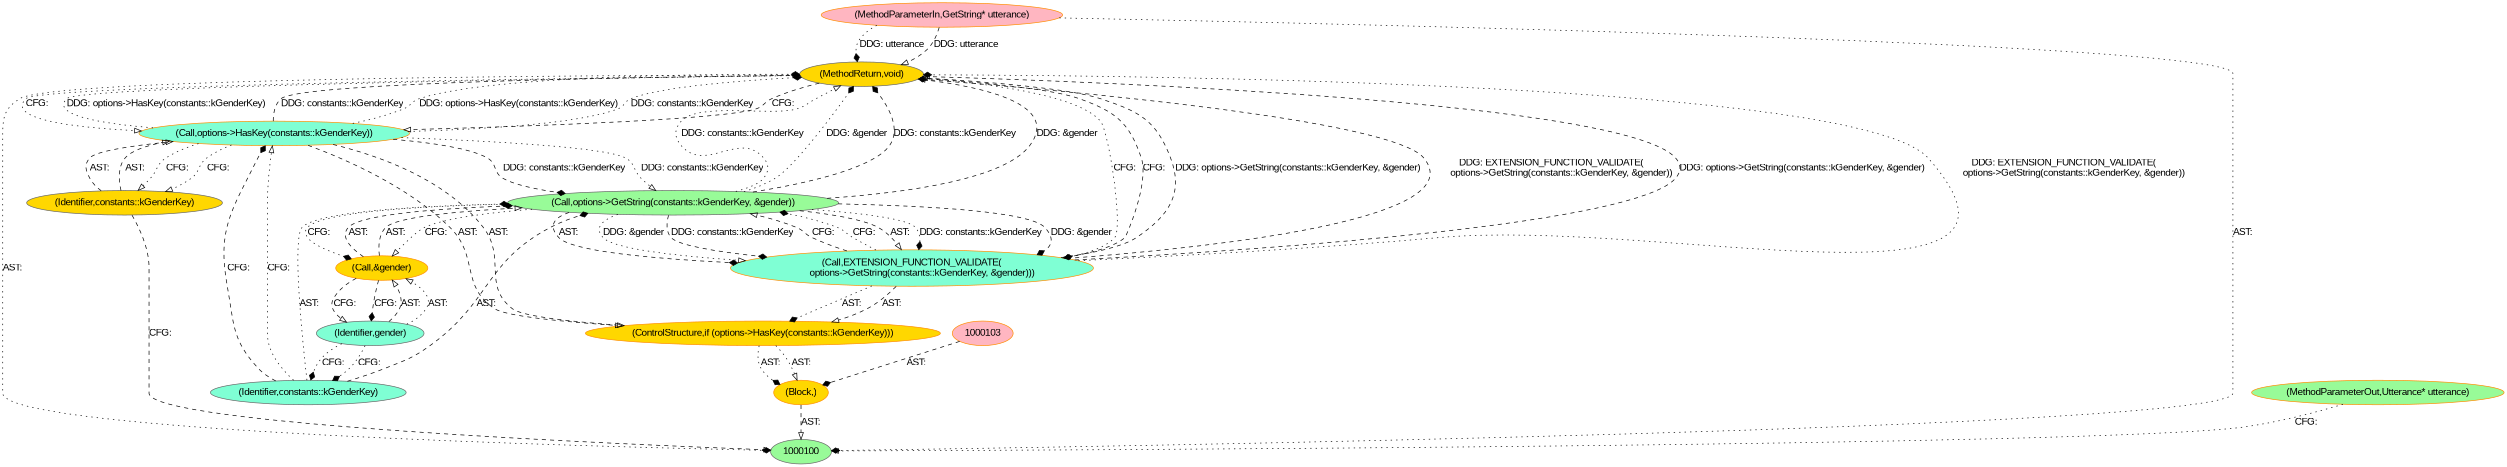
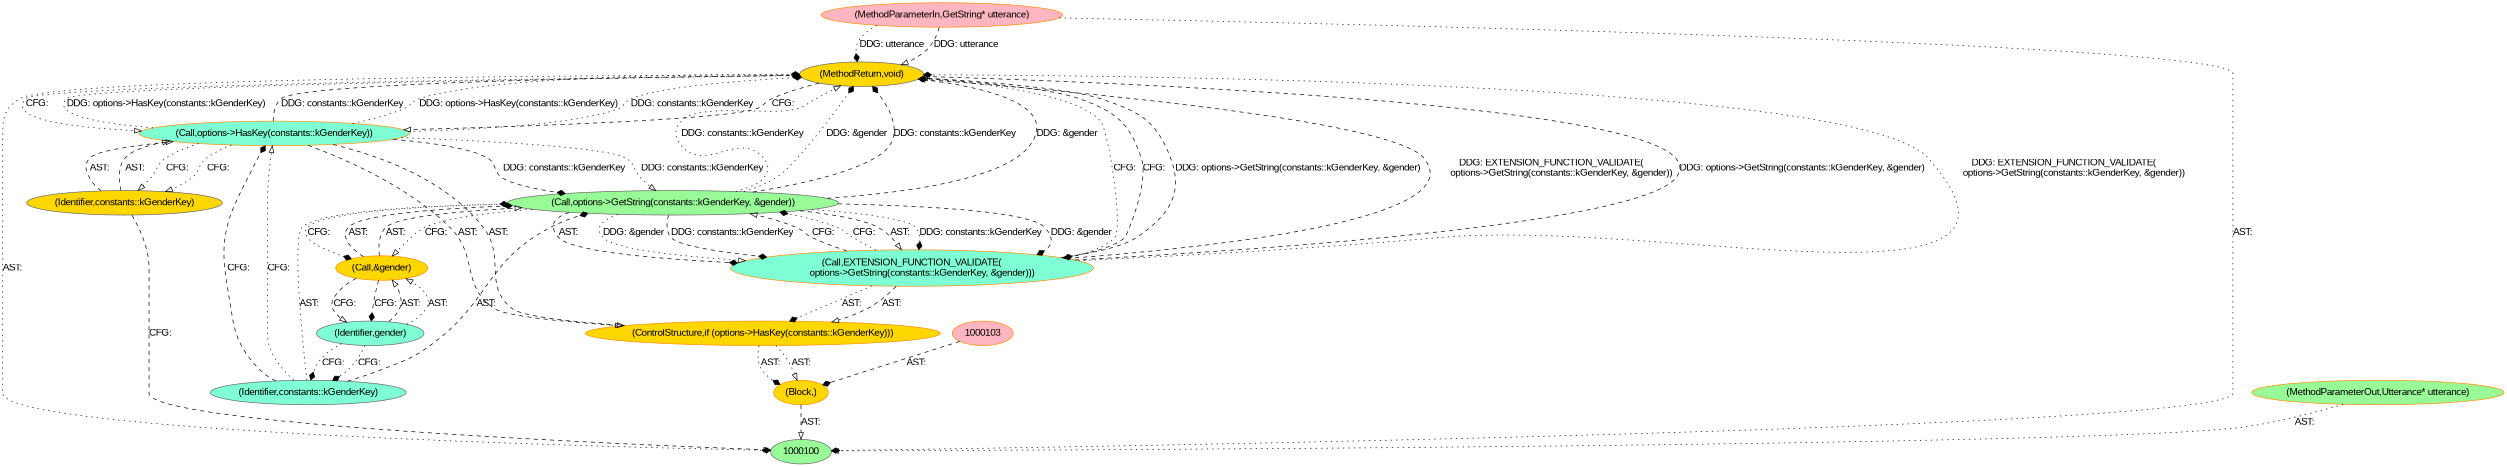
edge "(MethodParameterOut,Utterance* utterance)" -> "1000100": label "CFG: " -> "AST: "
